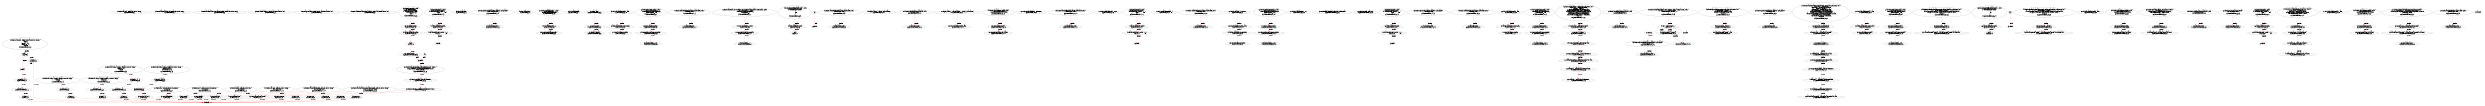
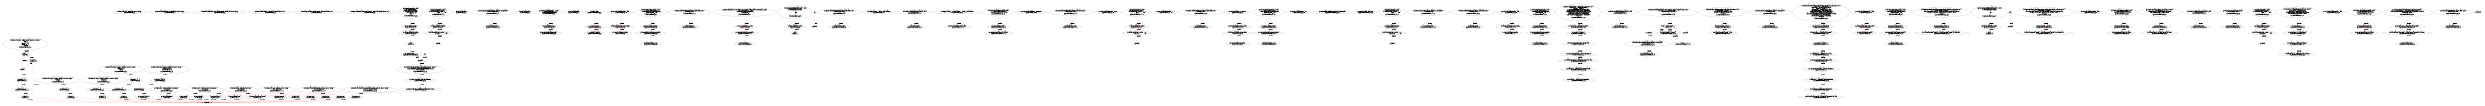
edge "943" -> "158_ end_if": label "end_if" -> "return_if"
